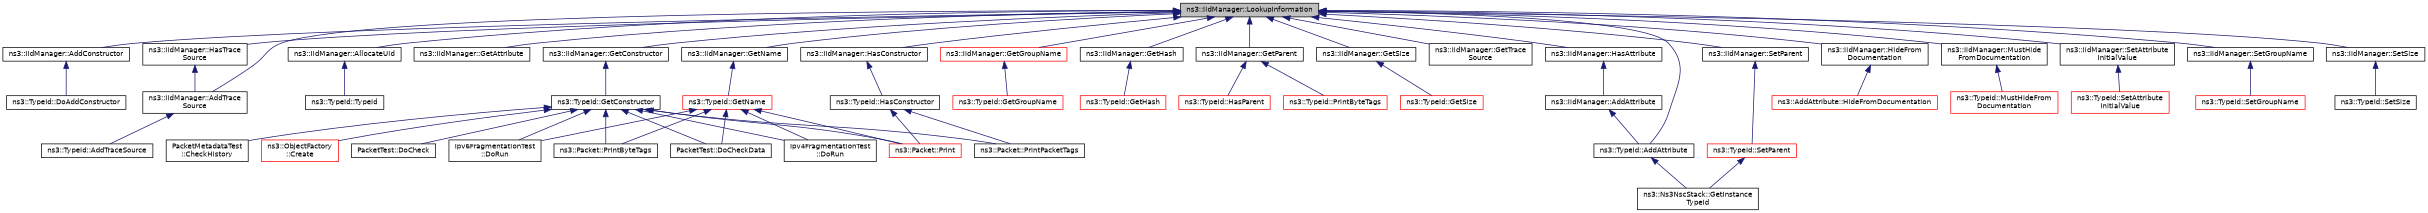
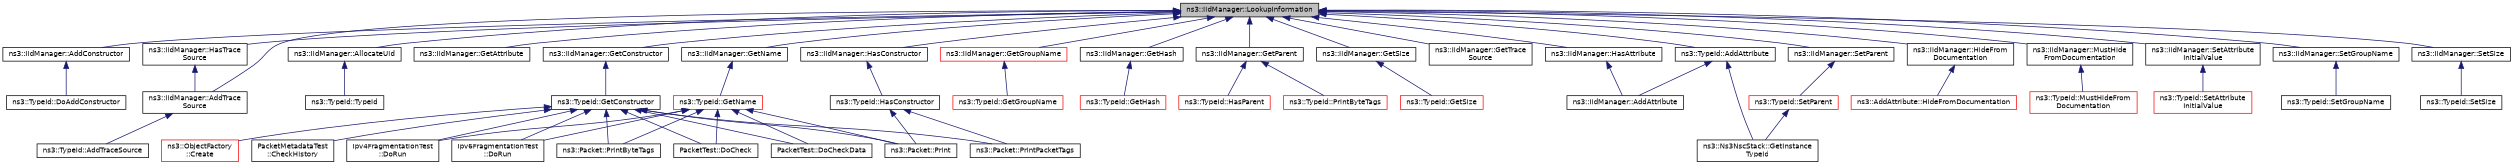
node "ns3::TypeId::SetGroupName": color red -> black
edge "ns3::TypeId::AddAttribute" -> "ns3::IidManager::AddAttribute": reversed
edge "PacketTest::DoCheck" -> "ns3::TypeId::GetName": added
node "ns3::Packet::Print": color red -> black
